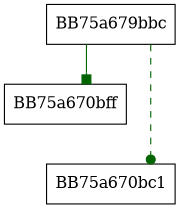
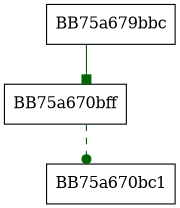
edge "BB75a679bbc" -> "BB75a670bc1": now "BB75a670bff" -> "BB75a670bc1"
